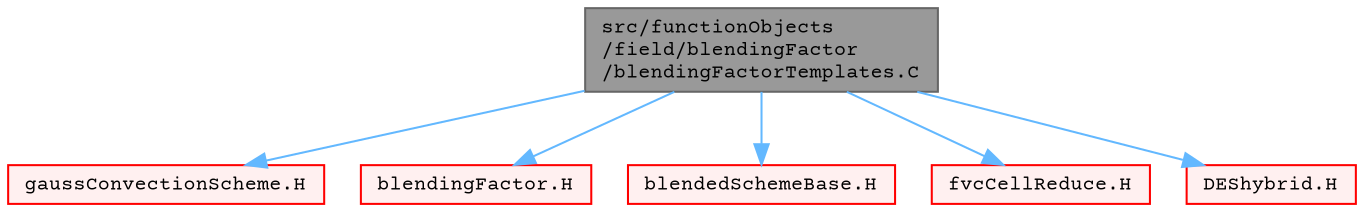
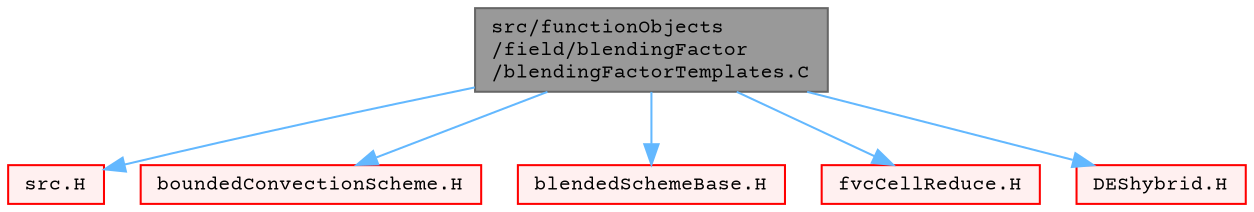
node "gaussConvectionScheme.H": label "gaussConvectionScheme.H" -> "src.H"
node "blendingFactor.H": label "blendingFactor.H" -> "boundedConvectionScheme.H"
